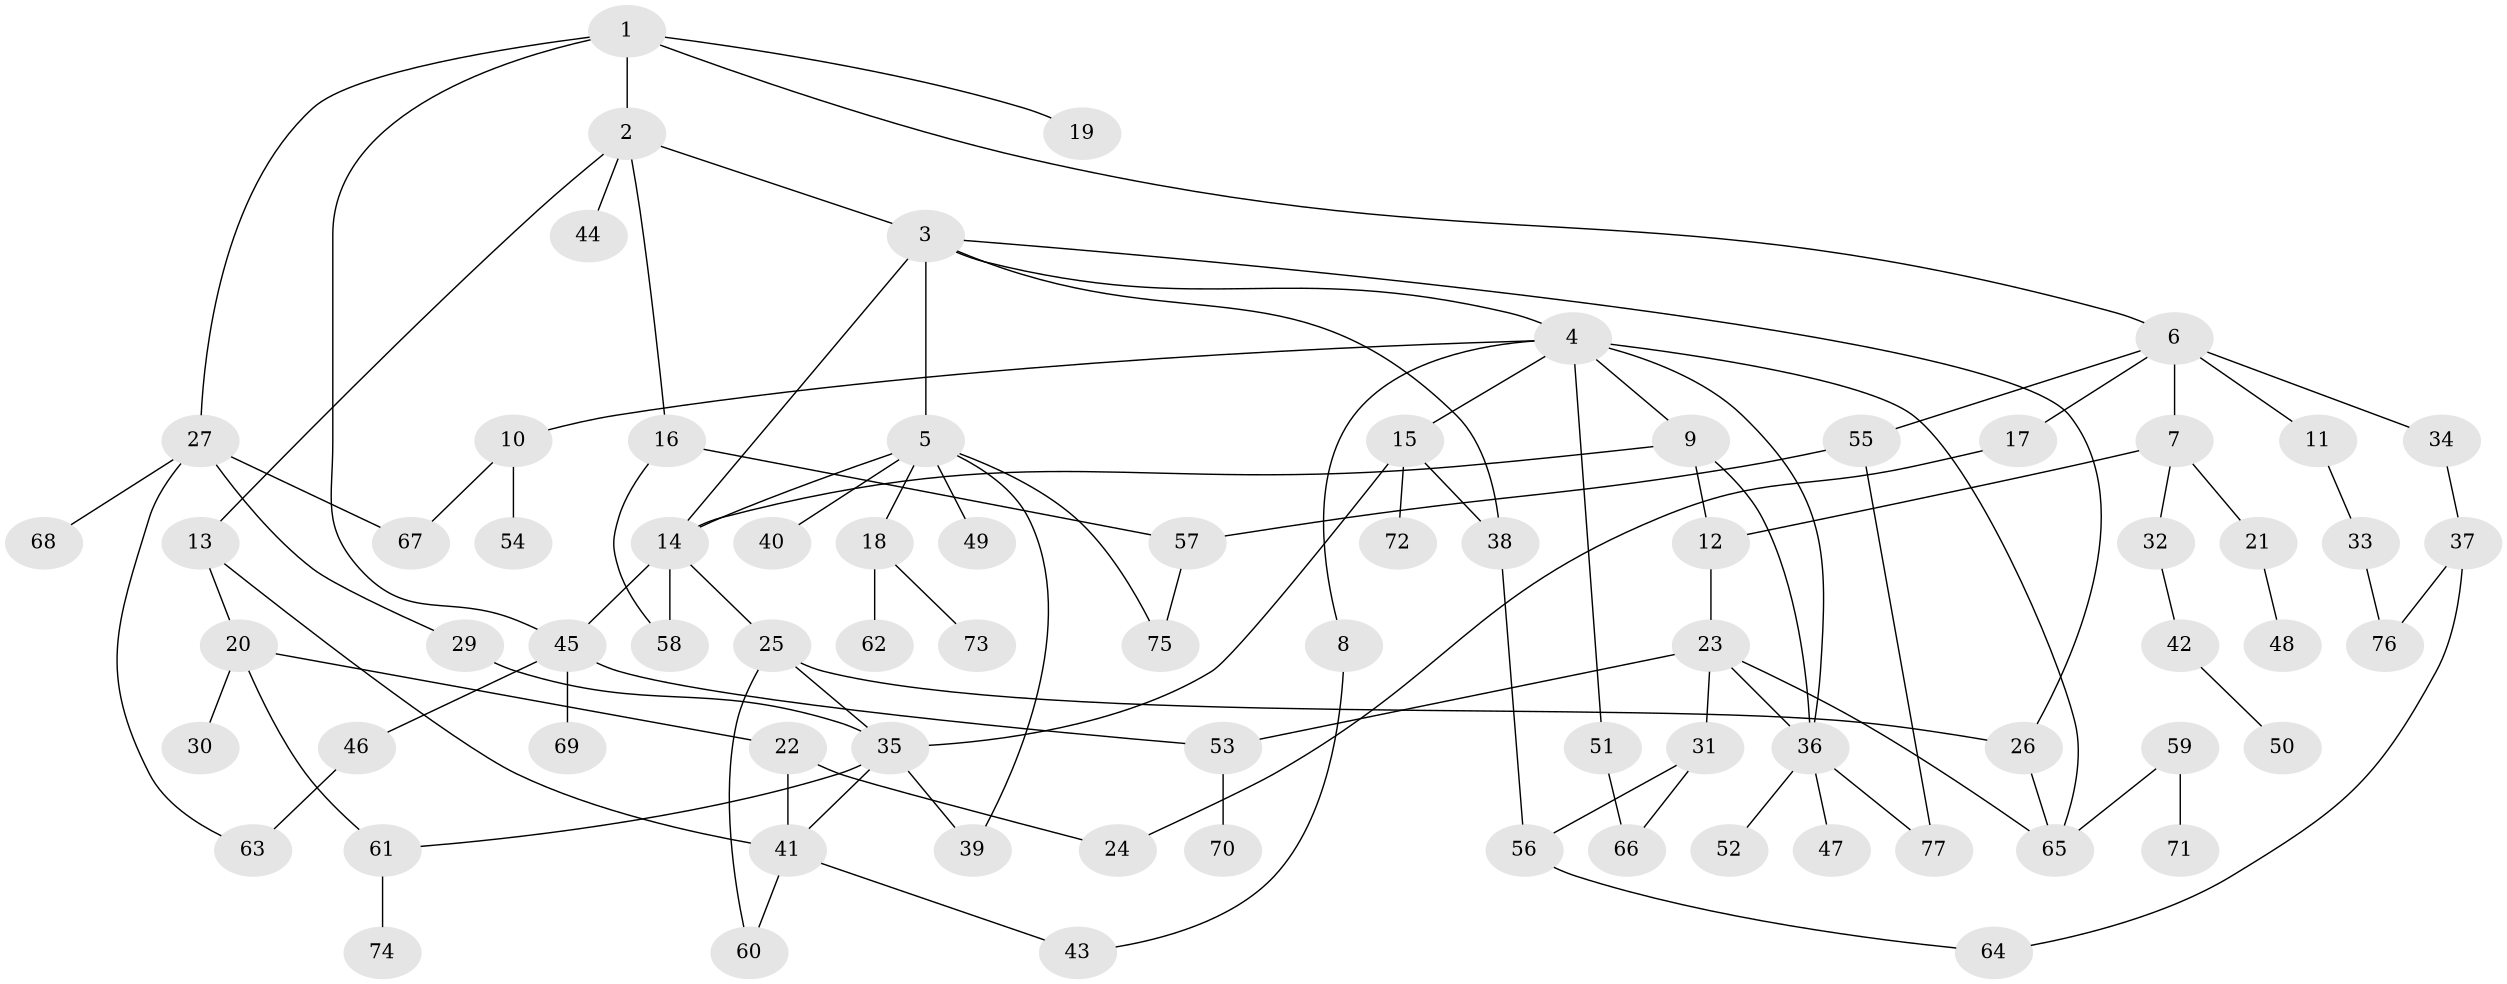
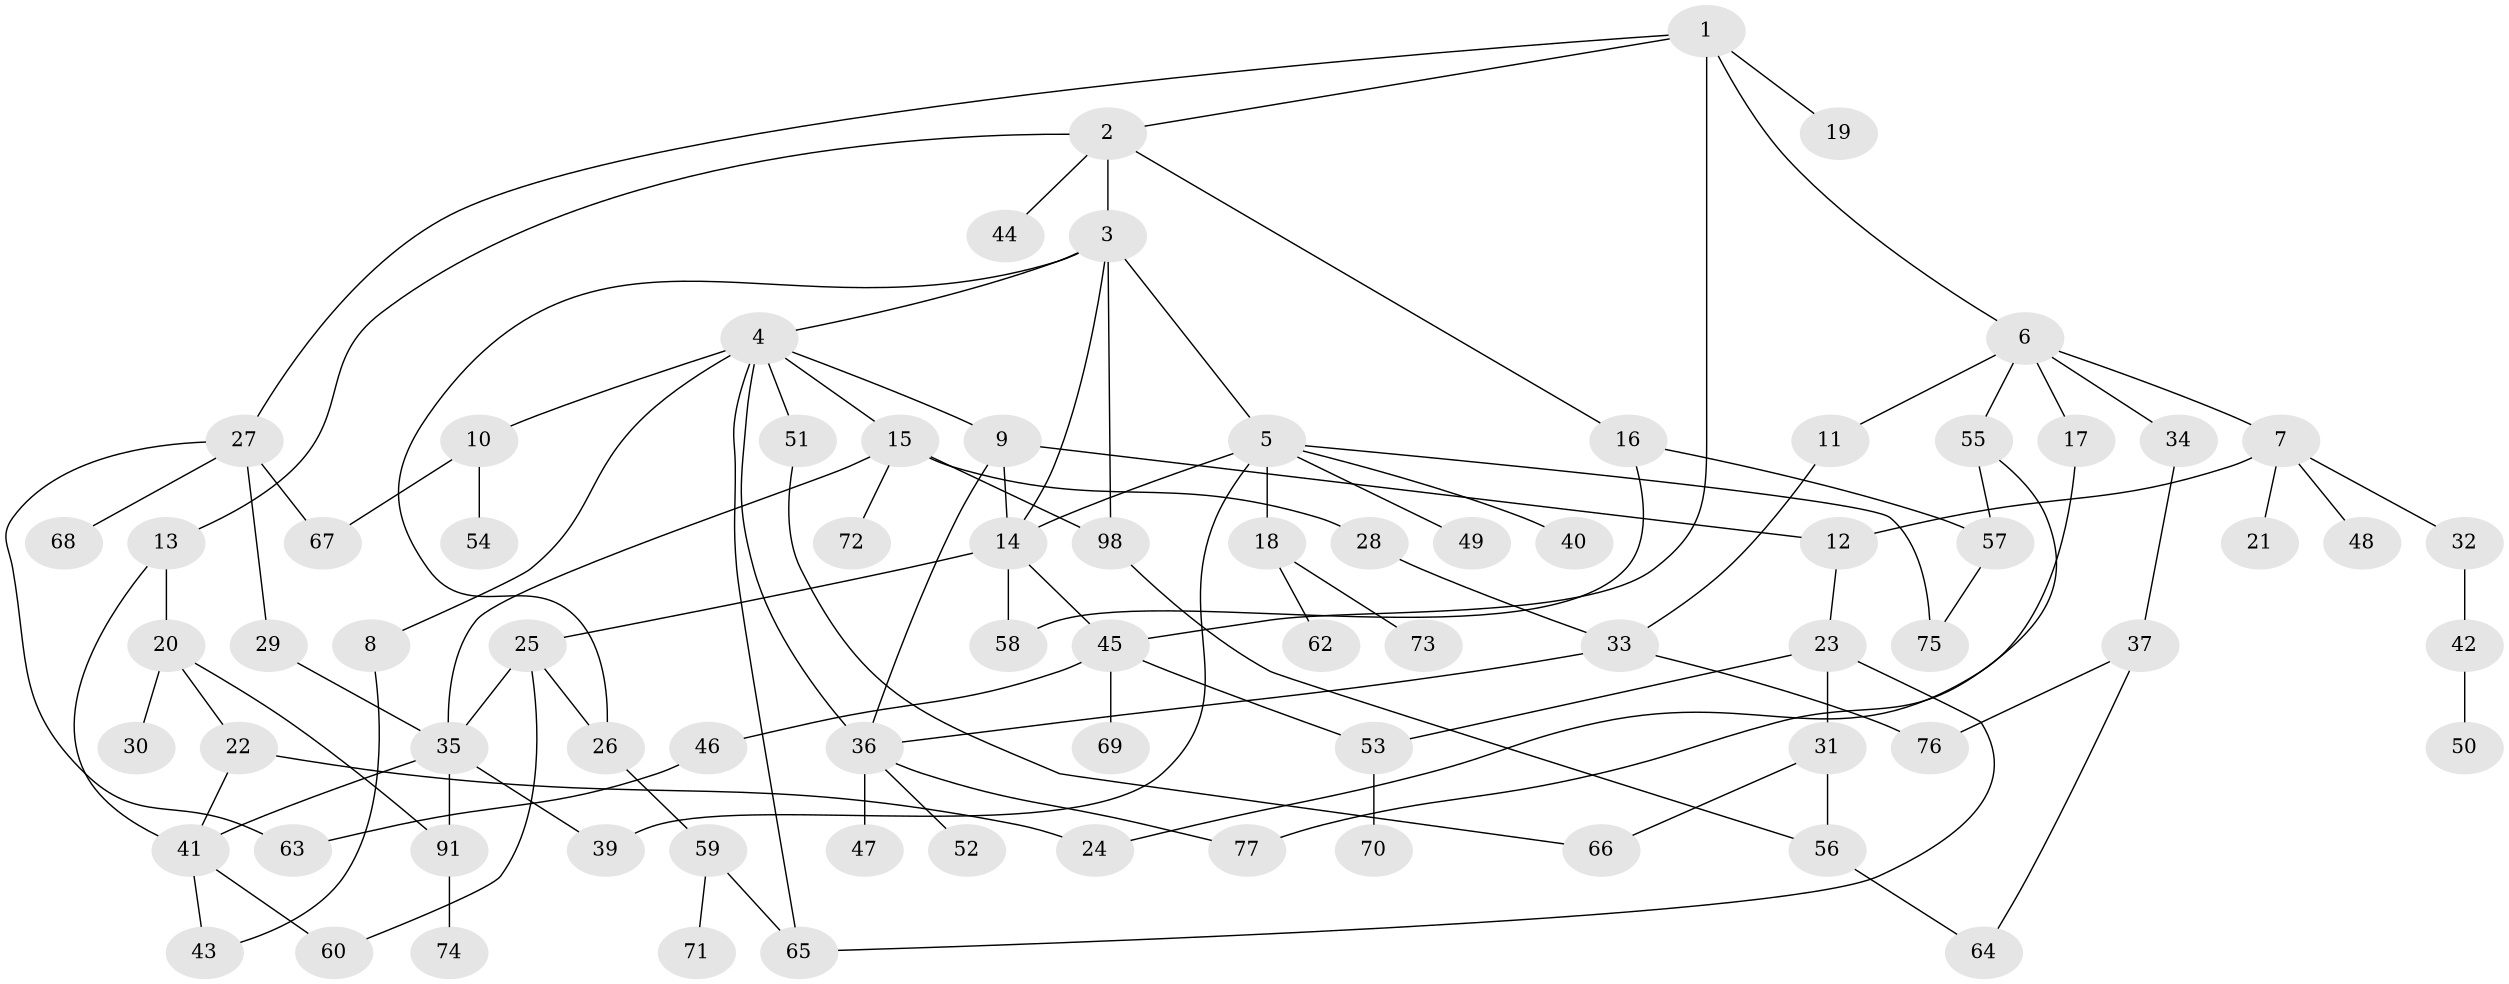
node "28": added
node "38": label "38" -> "98"
edge "21" -- "48": now "7" -- "48"
edge "23" -- "36": now "33" -- "36"
edge "26" -- "65": now "26" -- "59"
node "61": label "61" -> "91"
